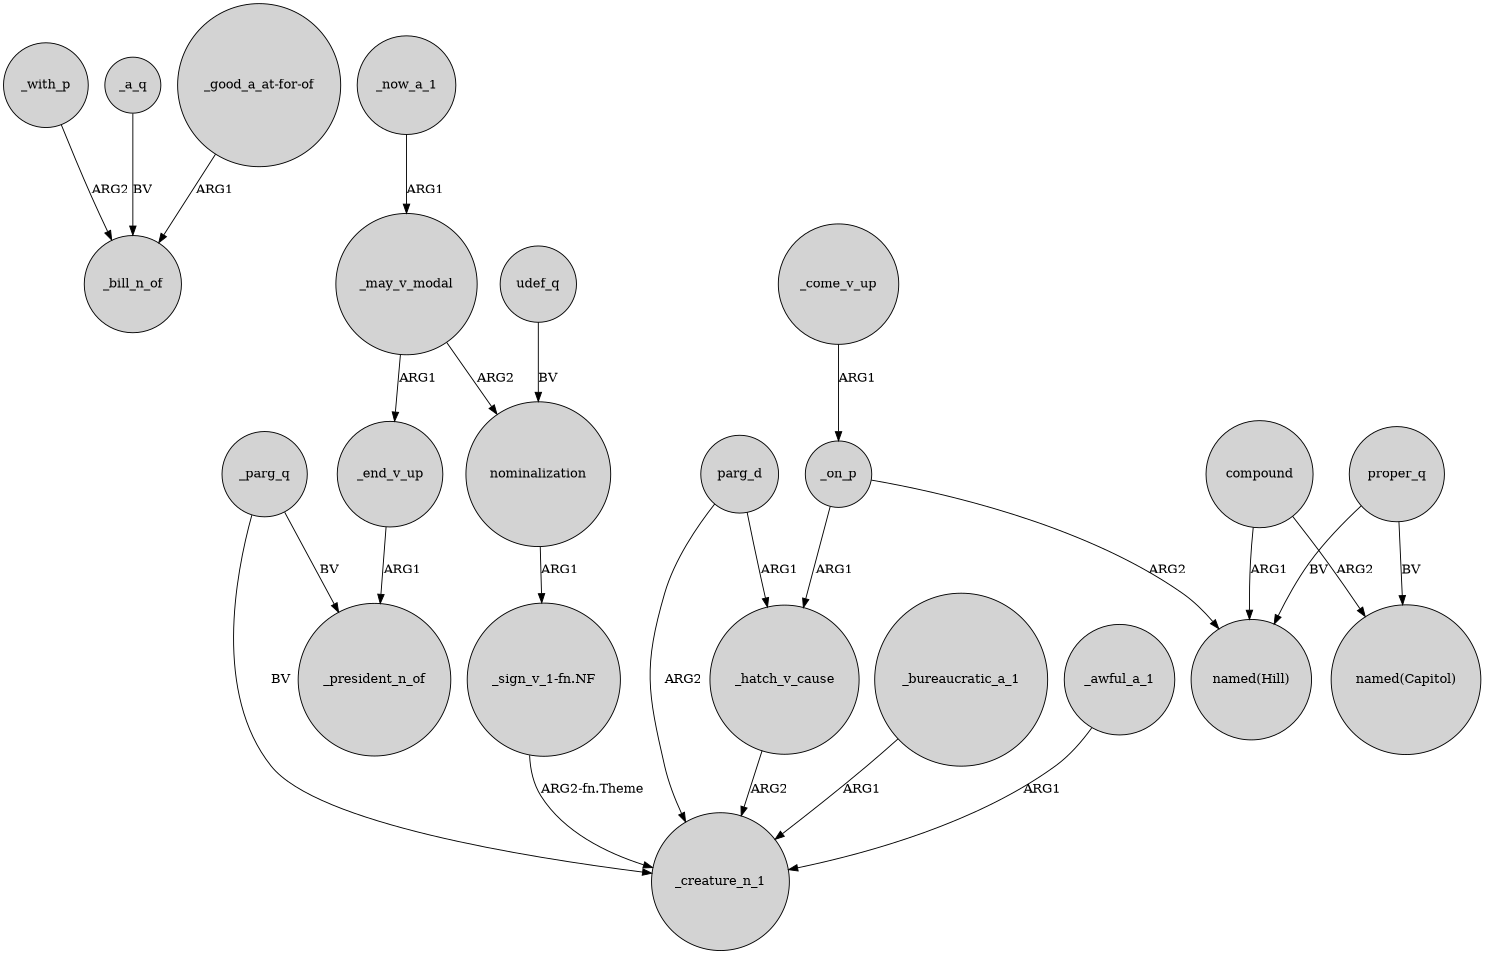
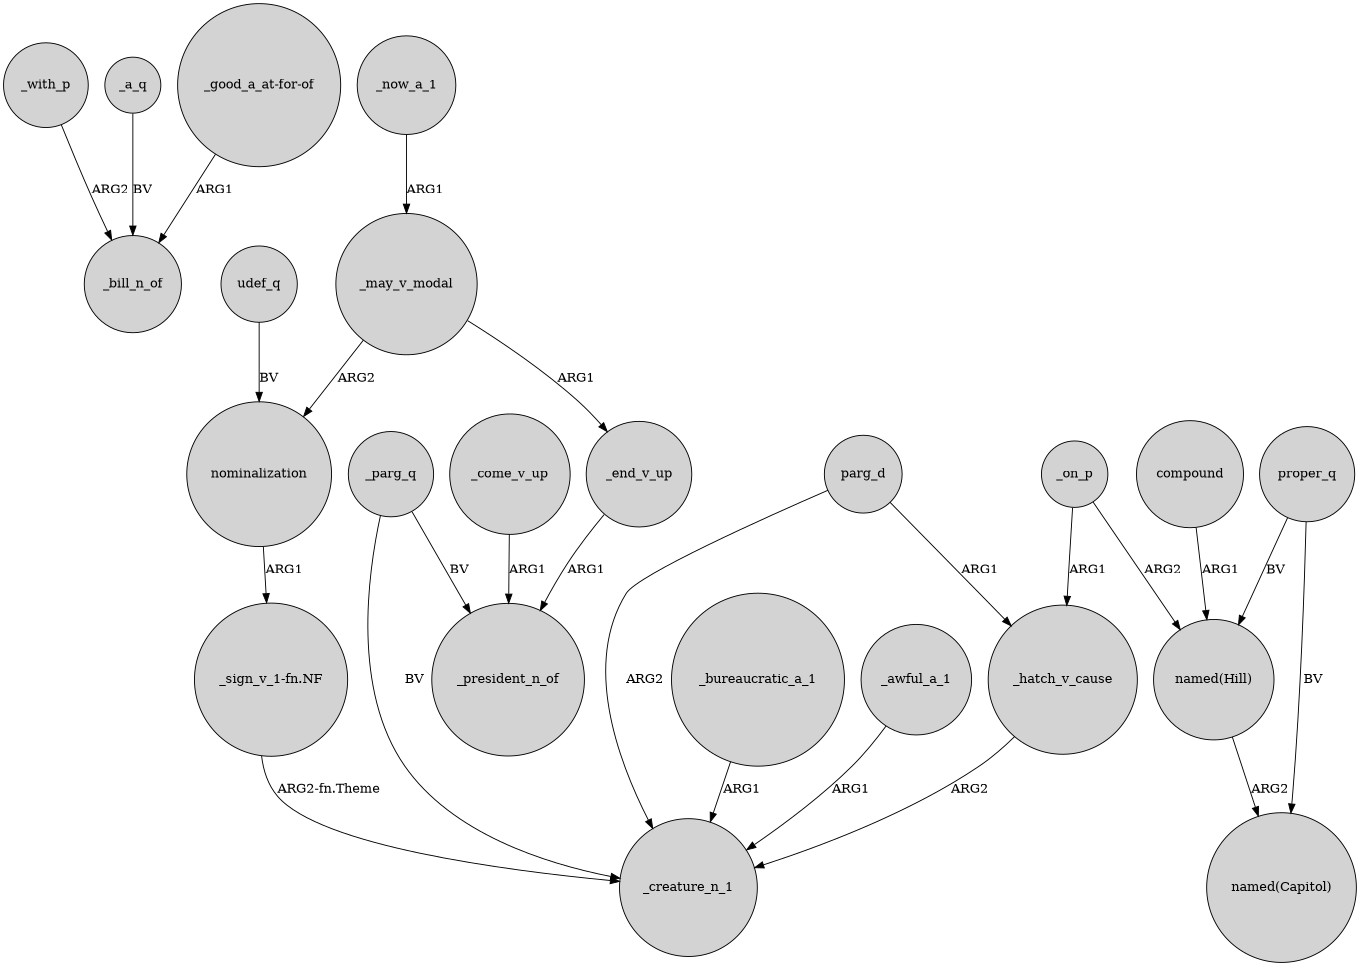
edge "_come_v_up" -> "_on_p": now "_come_v_up" -> "_president_n_of"
edge "compound" -> "named(Capitol)": now "named(Hill)" -> "named(Capitol)"
